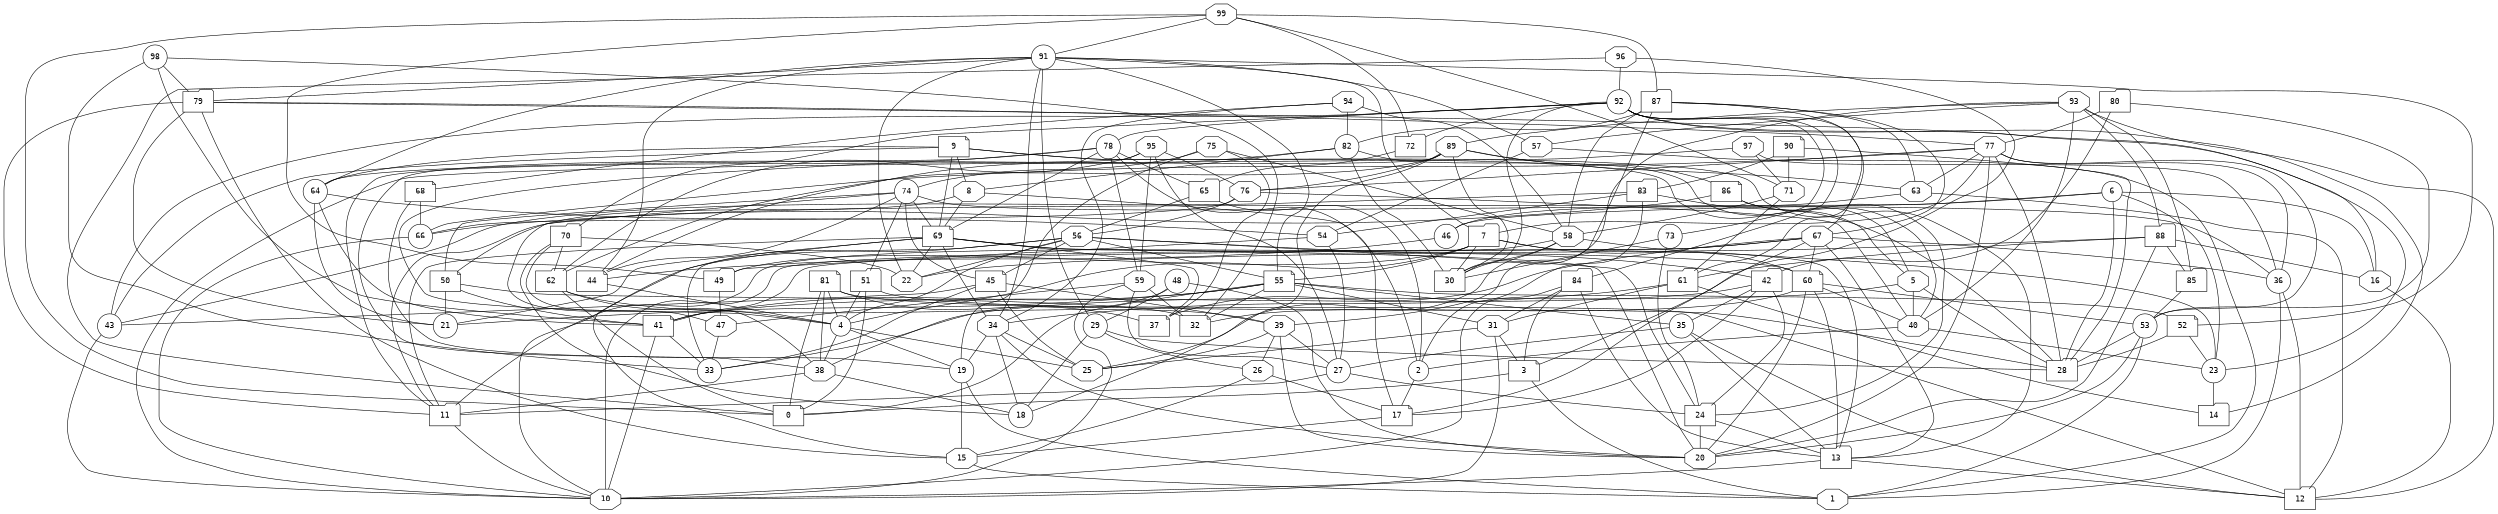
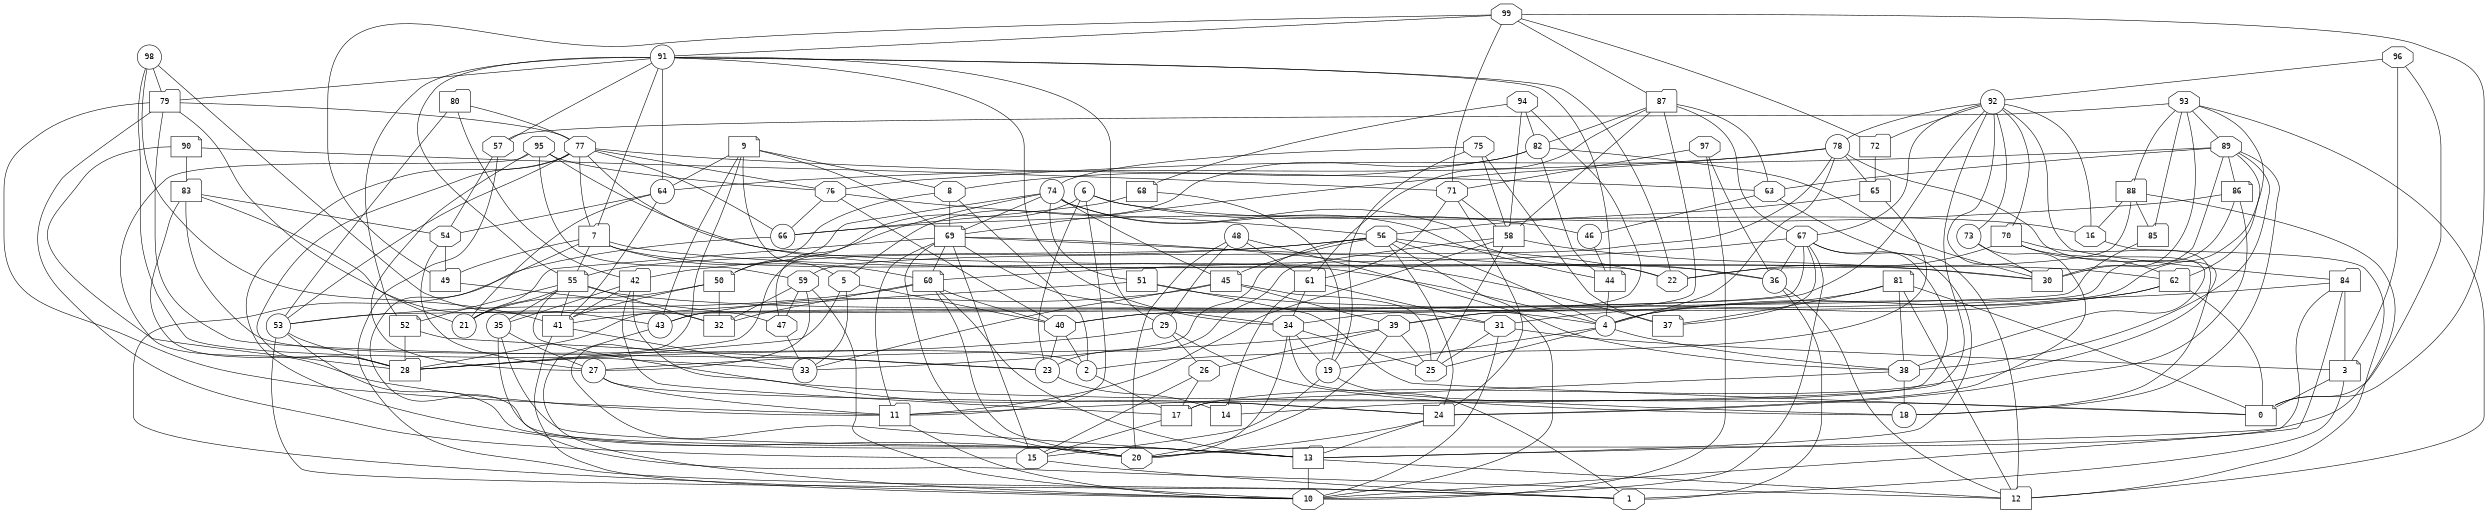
node "58": shape octagon -> folder
edge "88" -- "61": now "48" -- "61"
edge "71" -- "24": added
